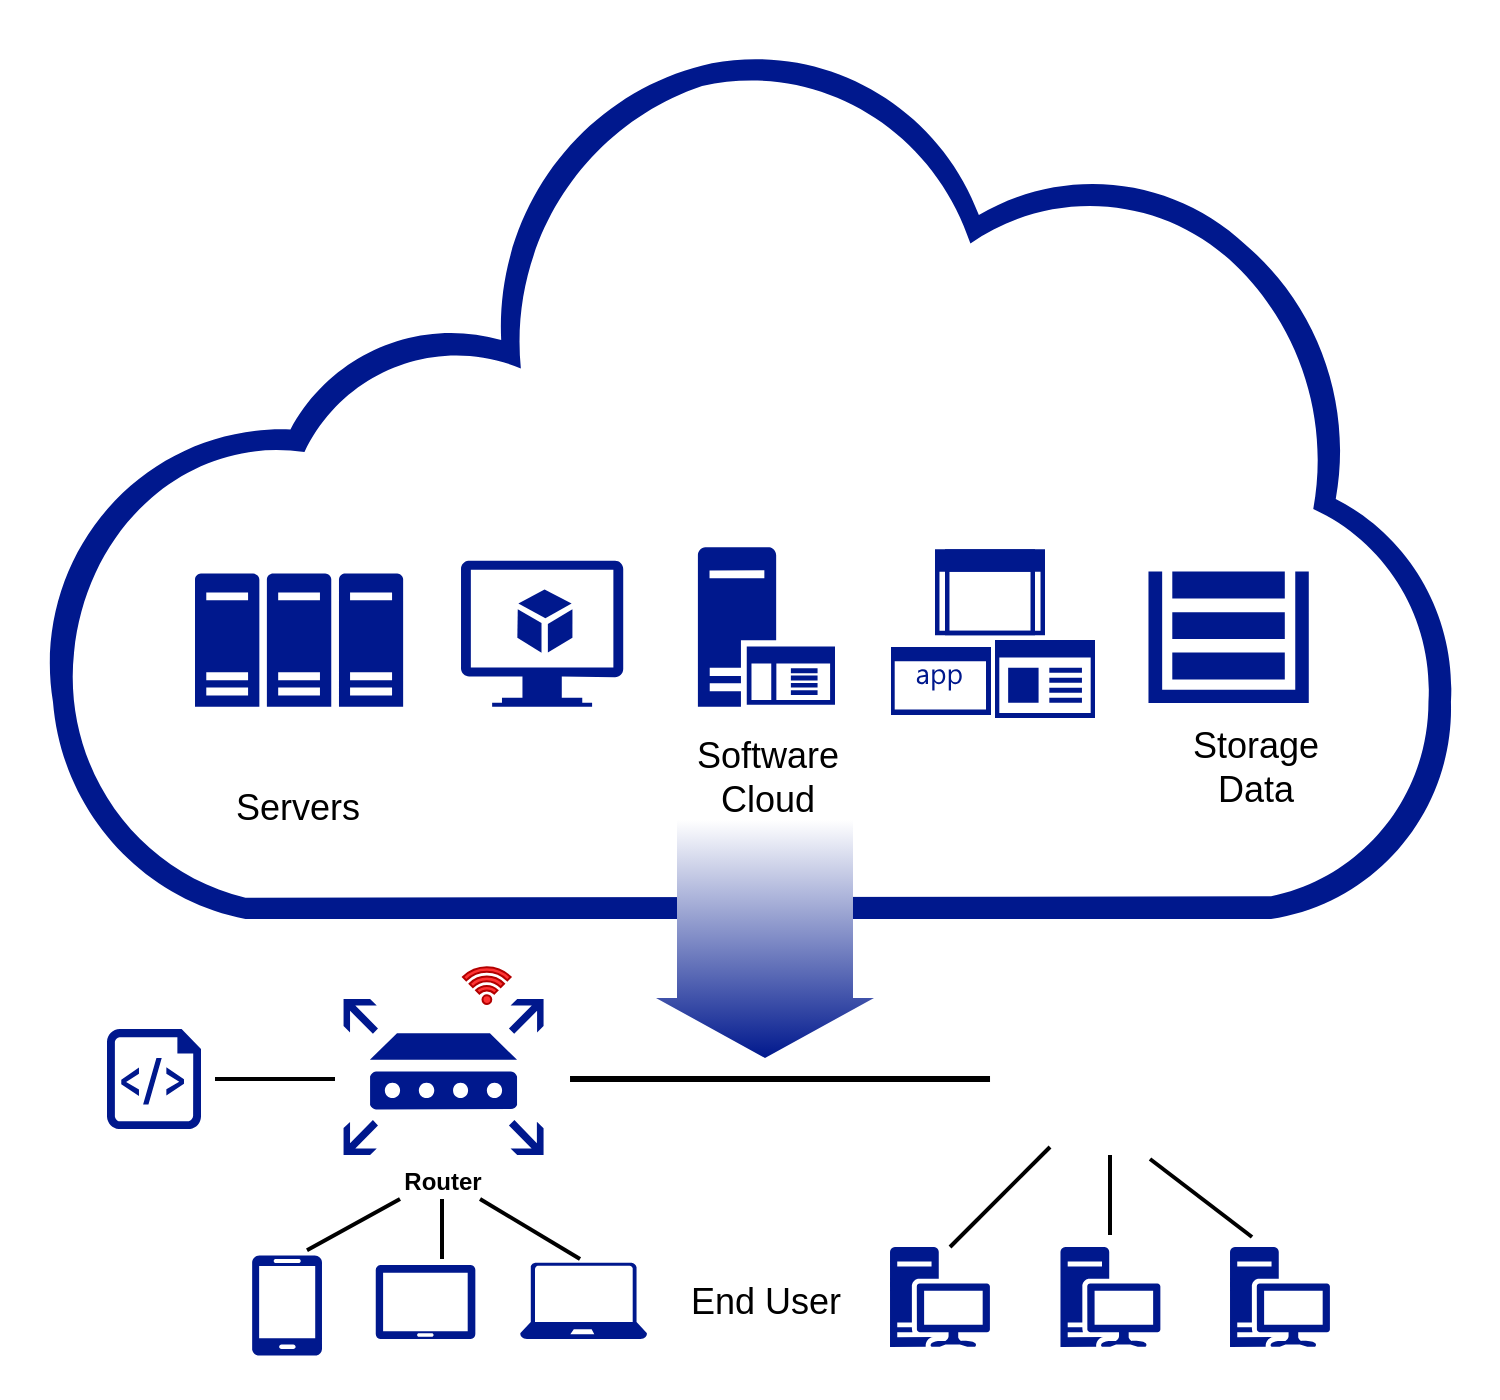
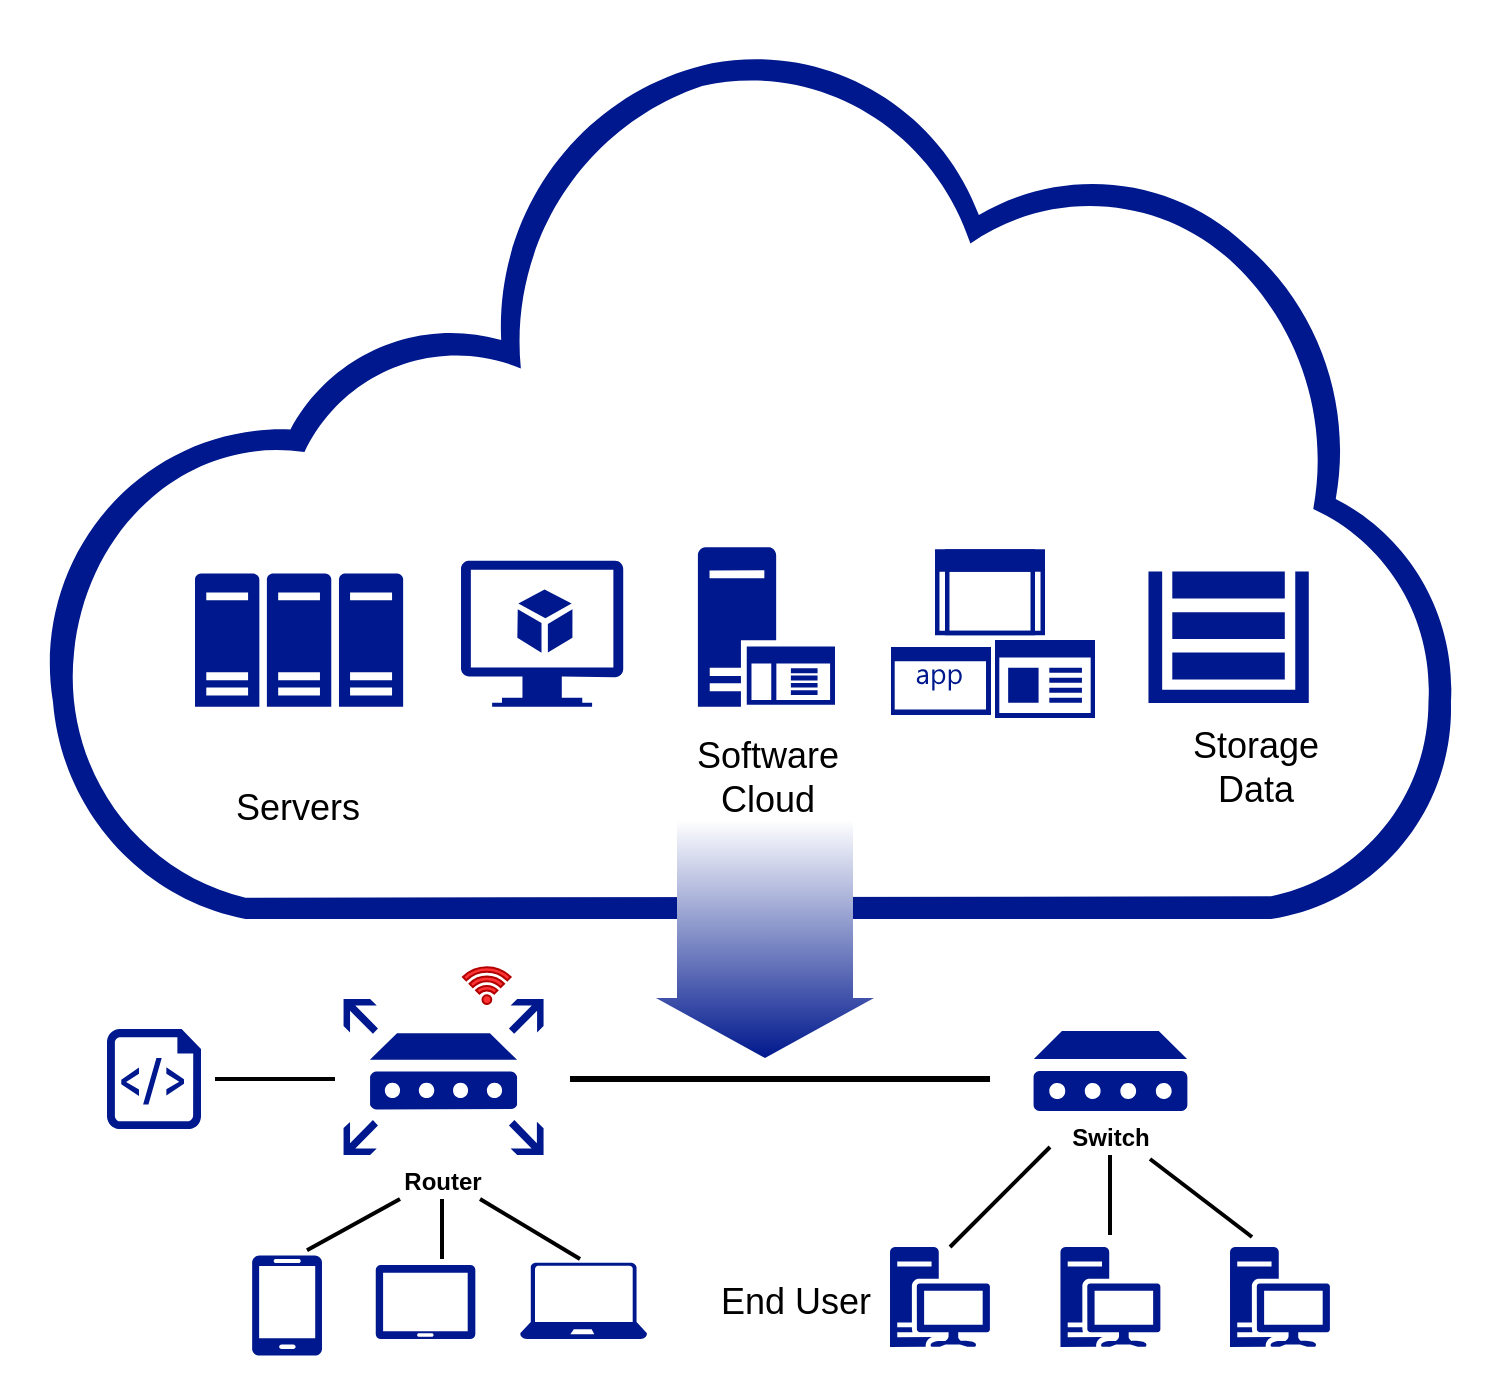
node "Switch": added
node "End User": moved (766, 1302) -> (796, 1302)
